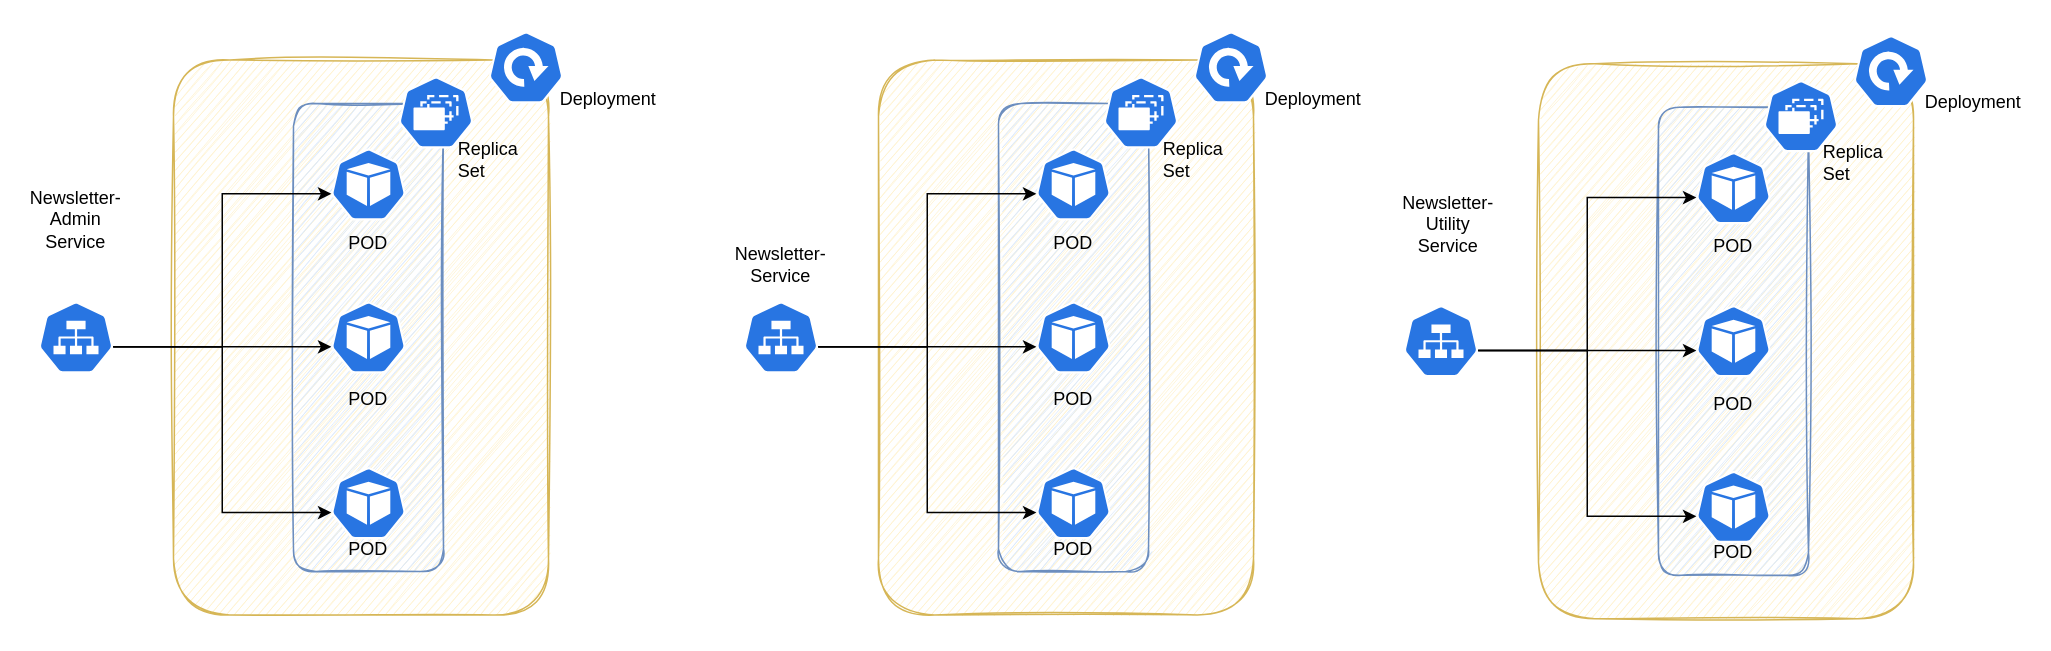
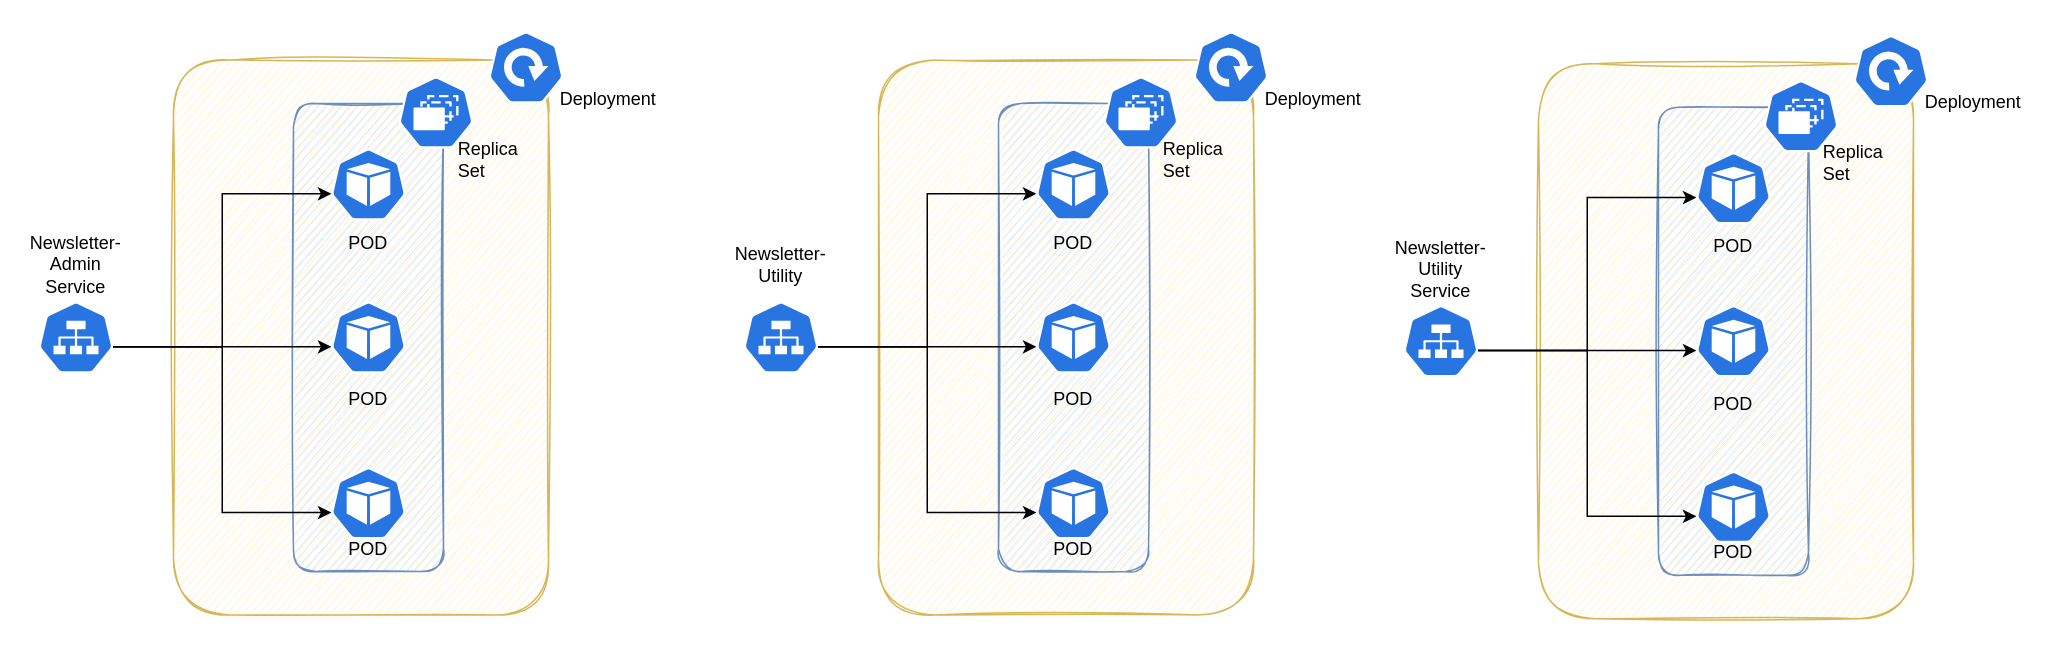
node "Newsletter-Admin Service": moved (76, 220) -> (76, 265)
node "Newsletter-Utility Service": moved (1448, 224) -> (1441, 269)
node "Newsletter-Service": label "Newsletter-Service" -> "Newsletter-Utility"
